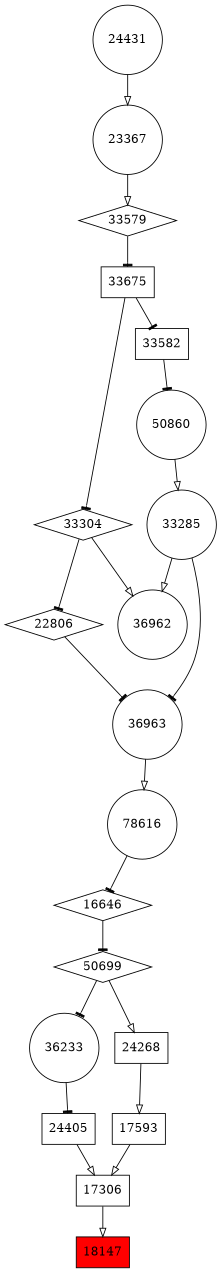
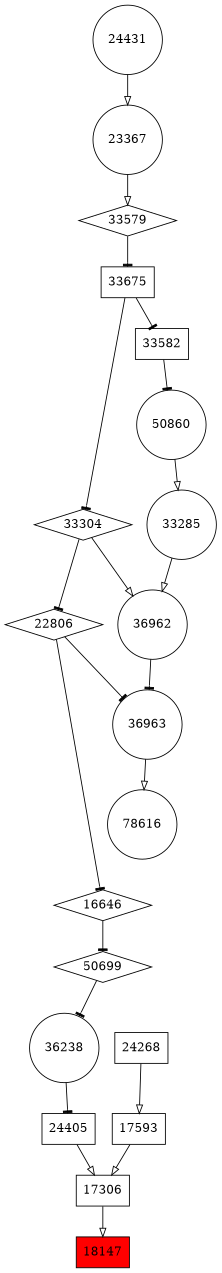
edge "33285" -> "36963": now "36962" -> "36963"
edge "78616" -> "16646": now "22806" -> "16646"
edge "50699" -> "24268": removed
node "36233": label "36233" -> "36238"
